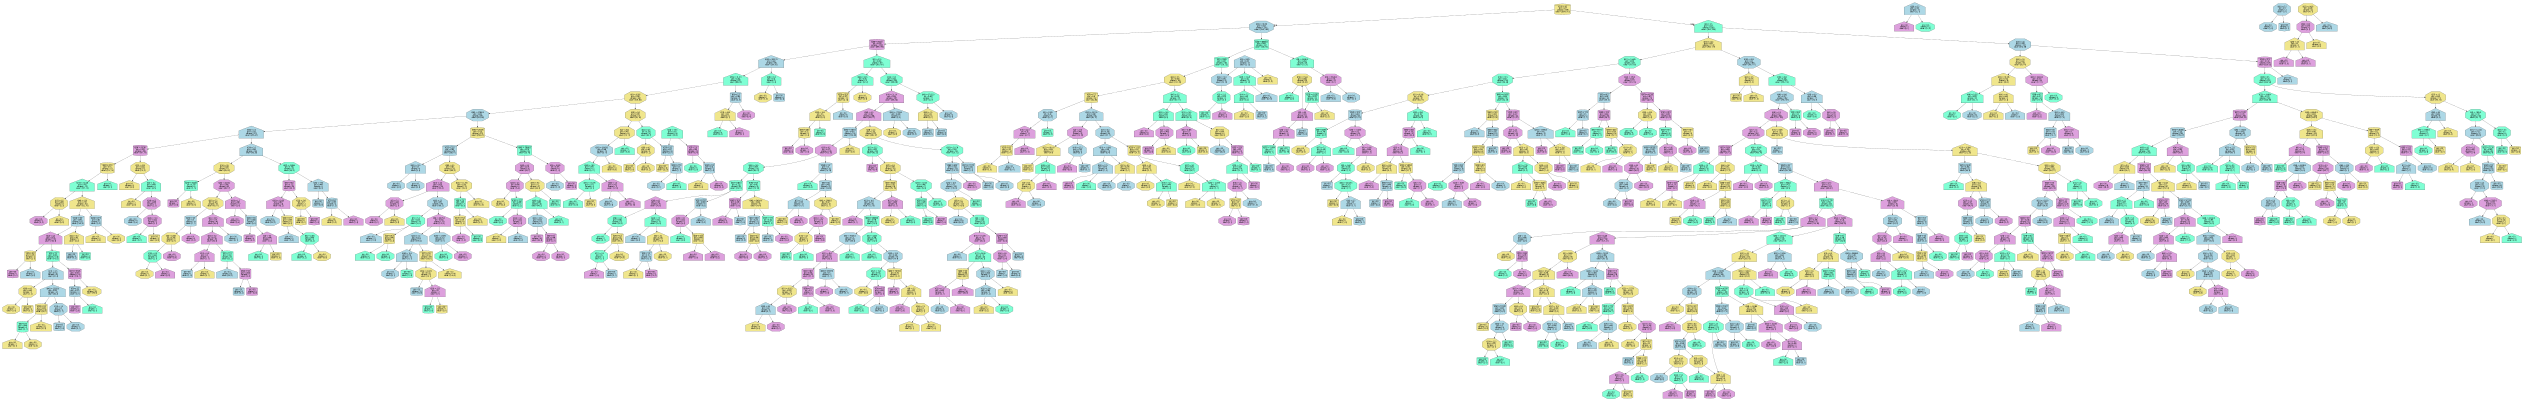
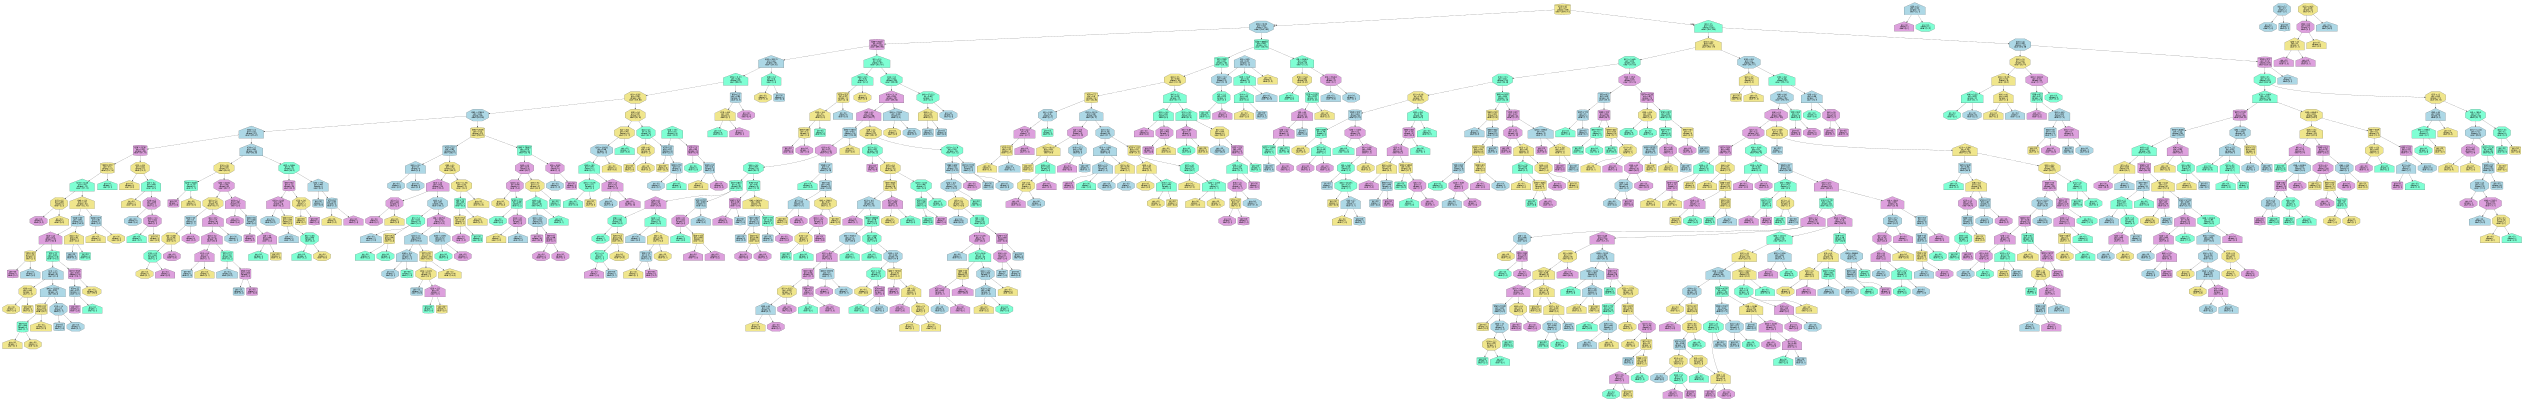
edge "X[8] <= 8.0 gini = 0.165 samples = 22 value = [2, 20]" -> "X[55] <= 15.64 gini = 0.408 samples = 28 value = [8, 20]": now "X[9] <= 53636.0 gini = 0.494 samples = 38 value = [17, 21]" -> "X[55] <= 15.64 gini = 0.408 samples = 28 value = [8, 20]"
node "X[18] <= 22.5 gini = 0.295 samples = 50 value = [41, 9]": fillcolor plum -> aquamarine
